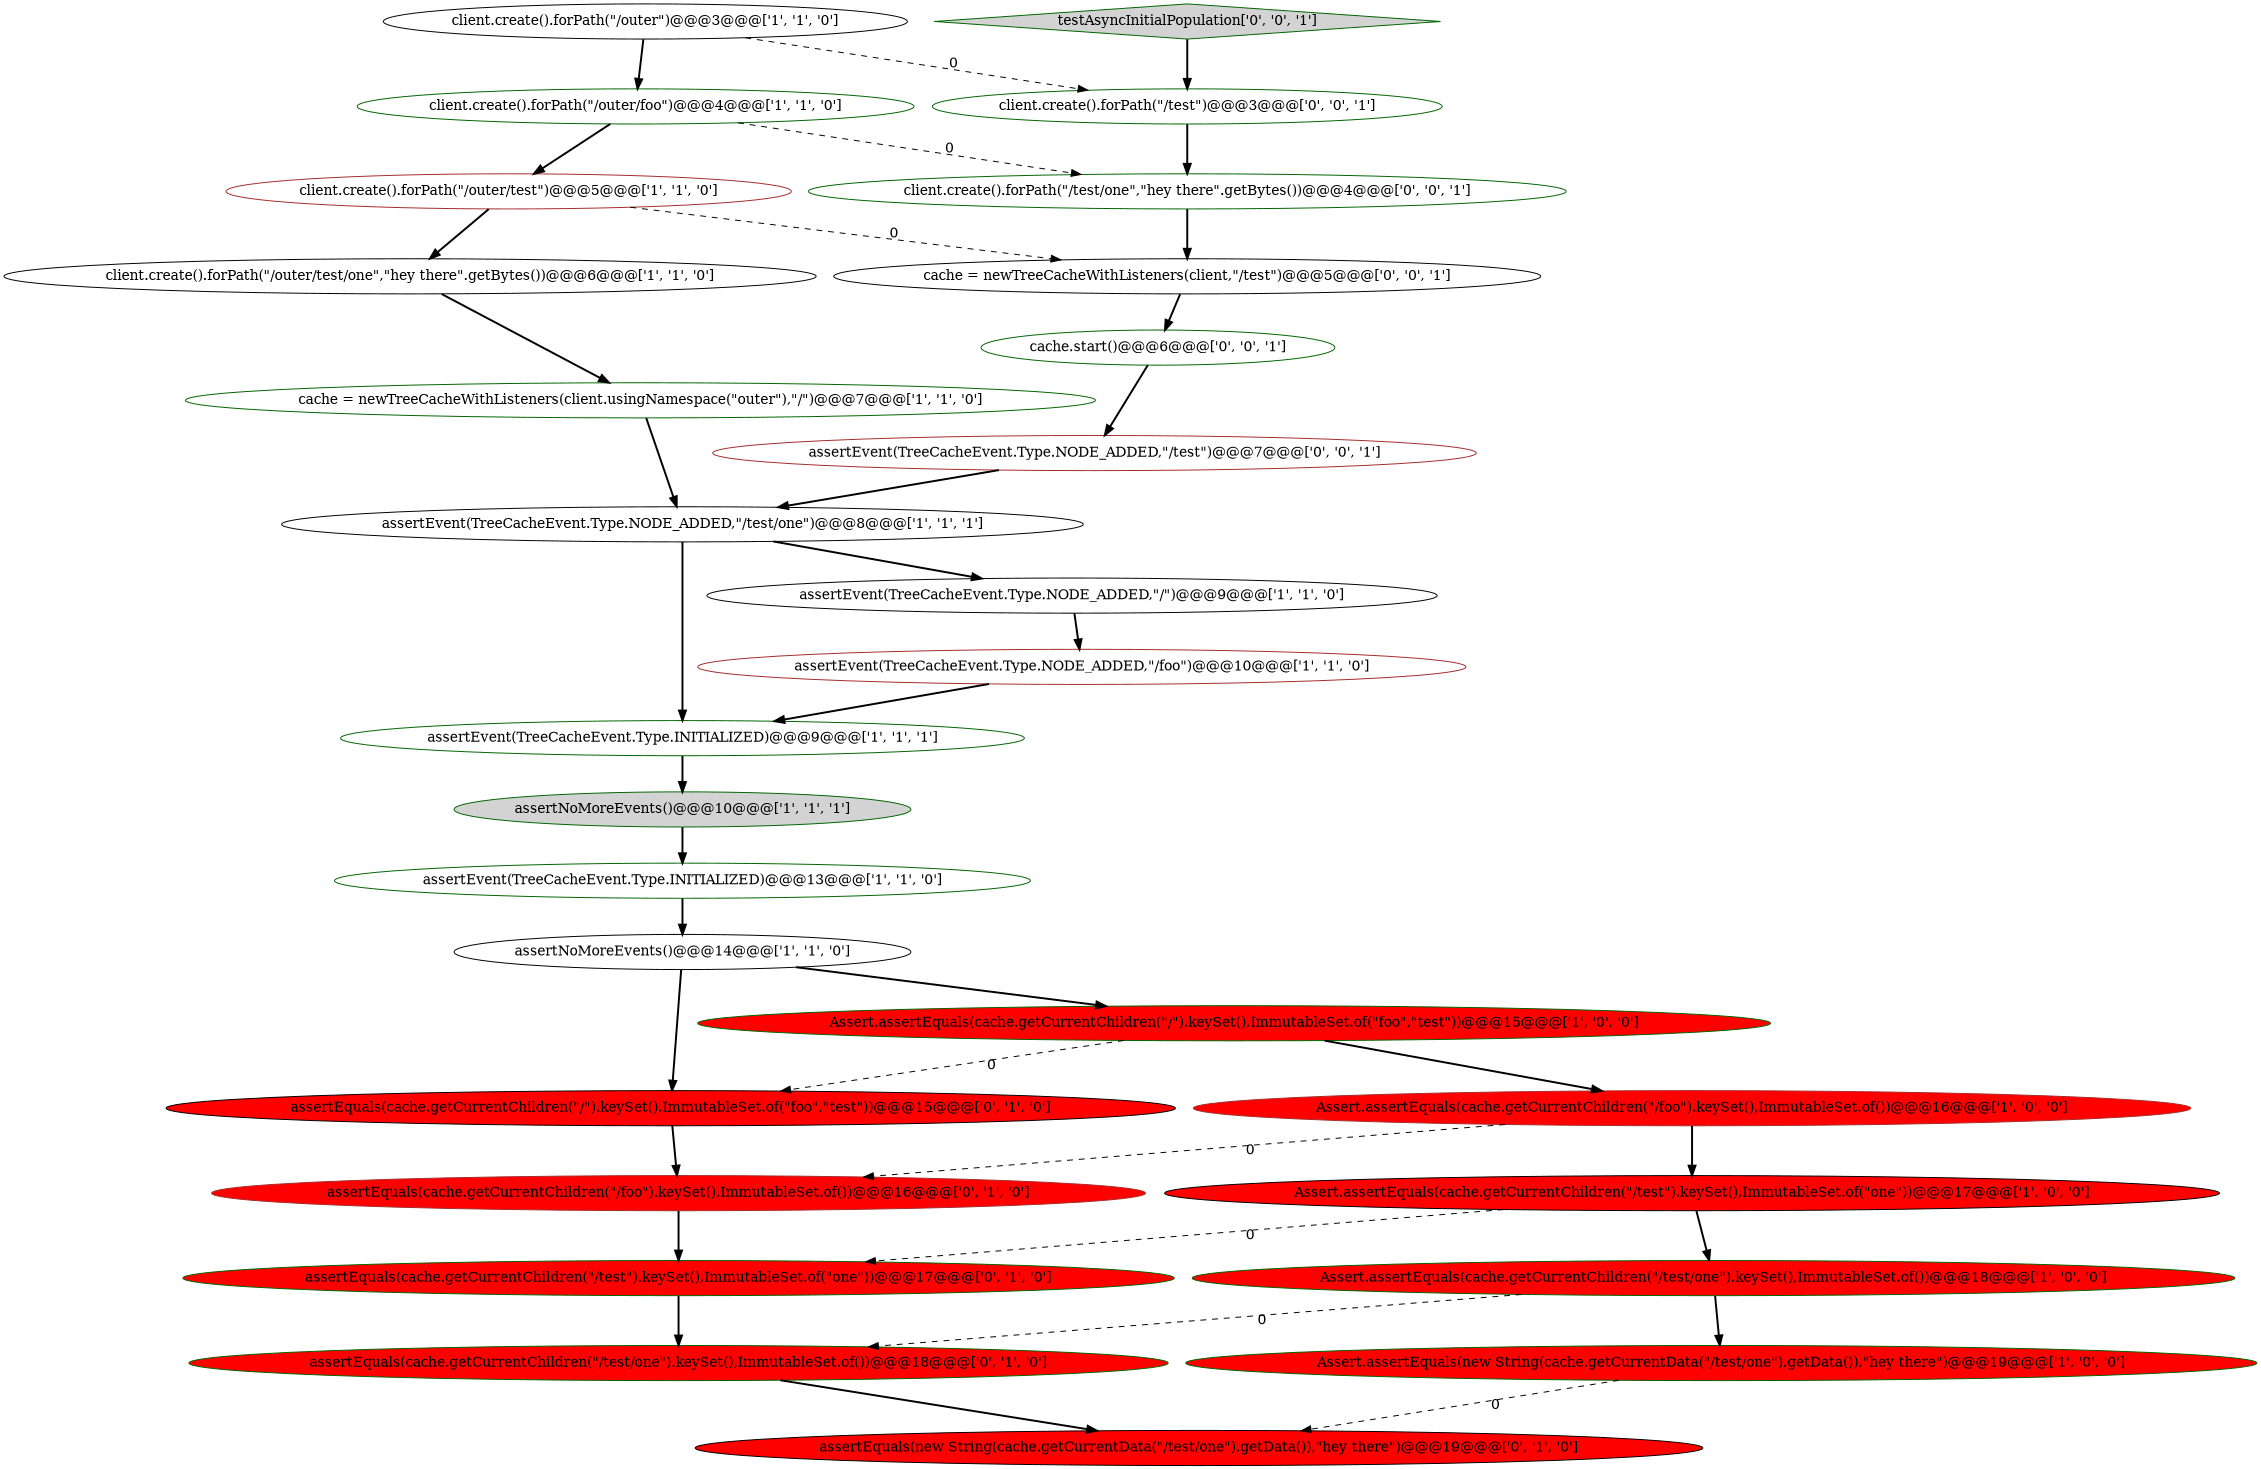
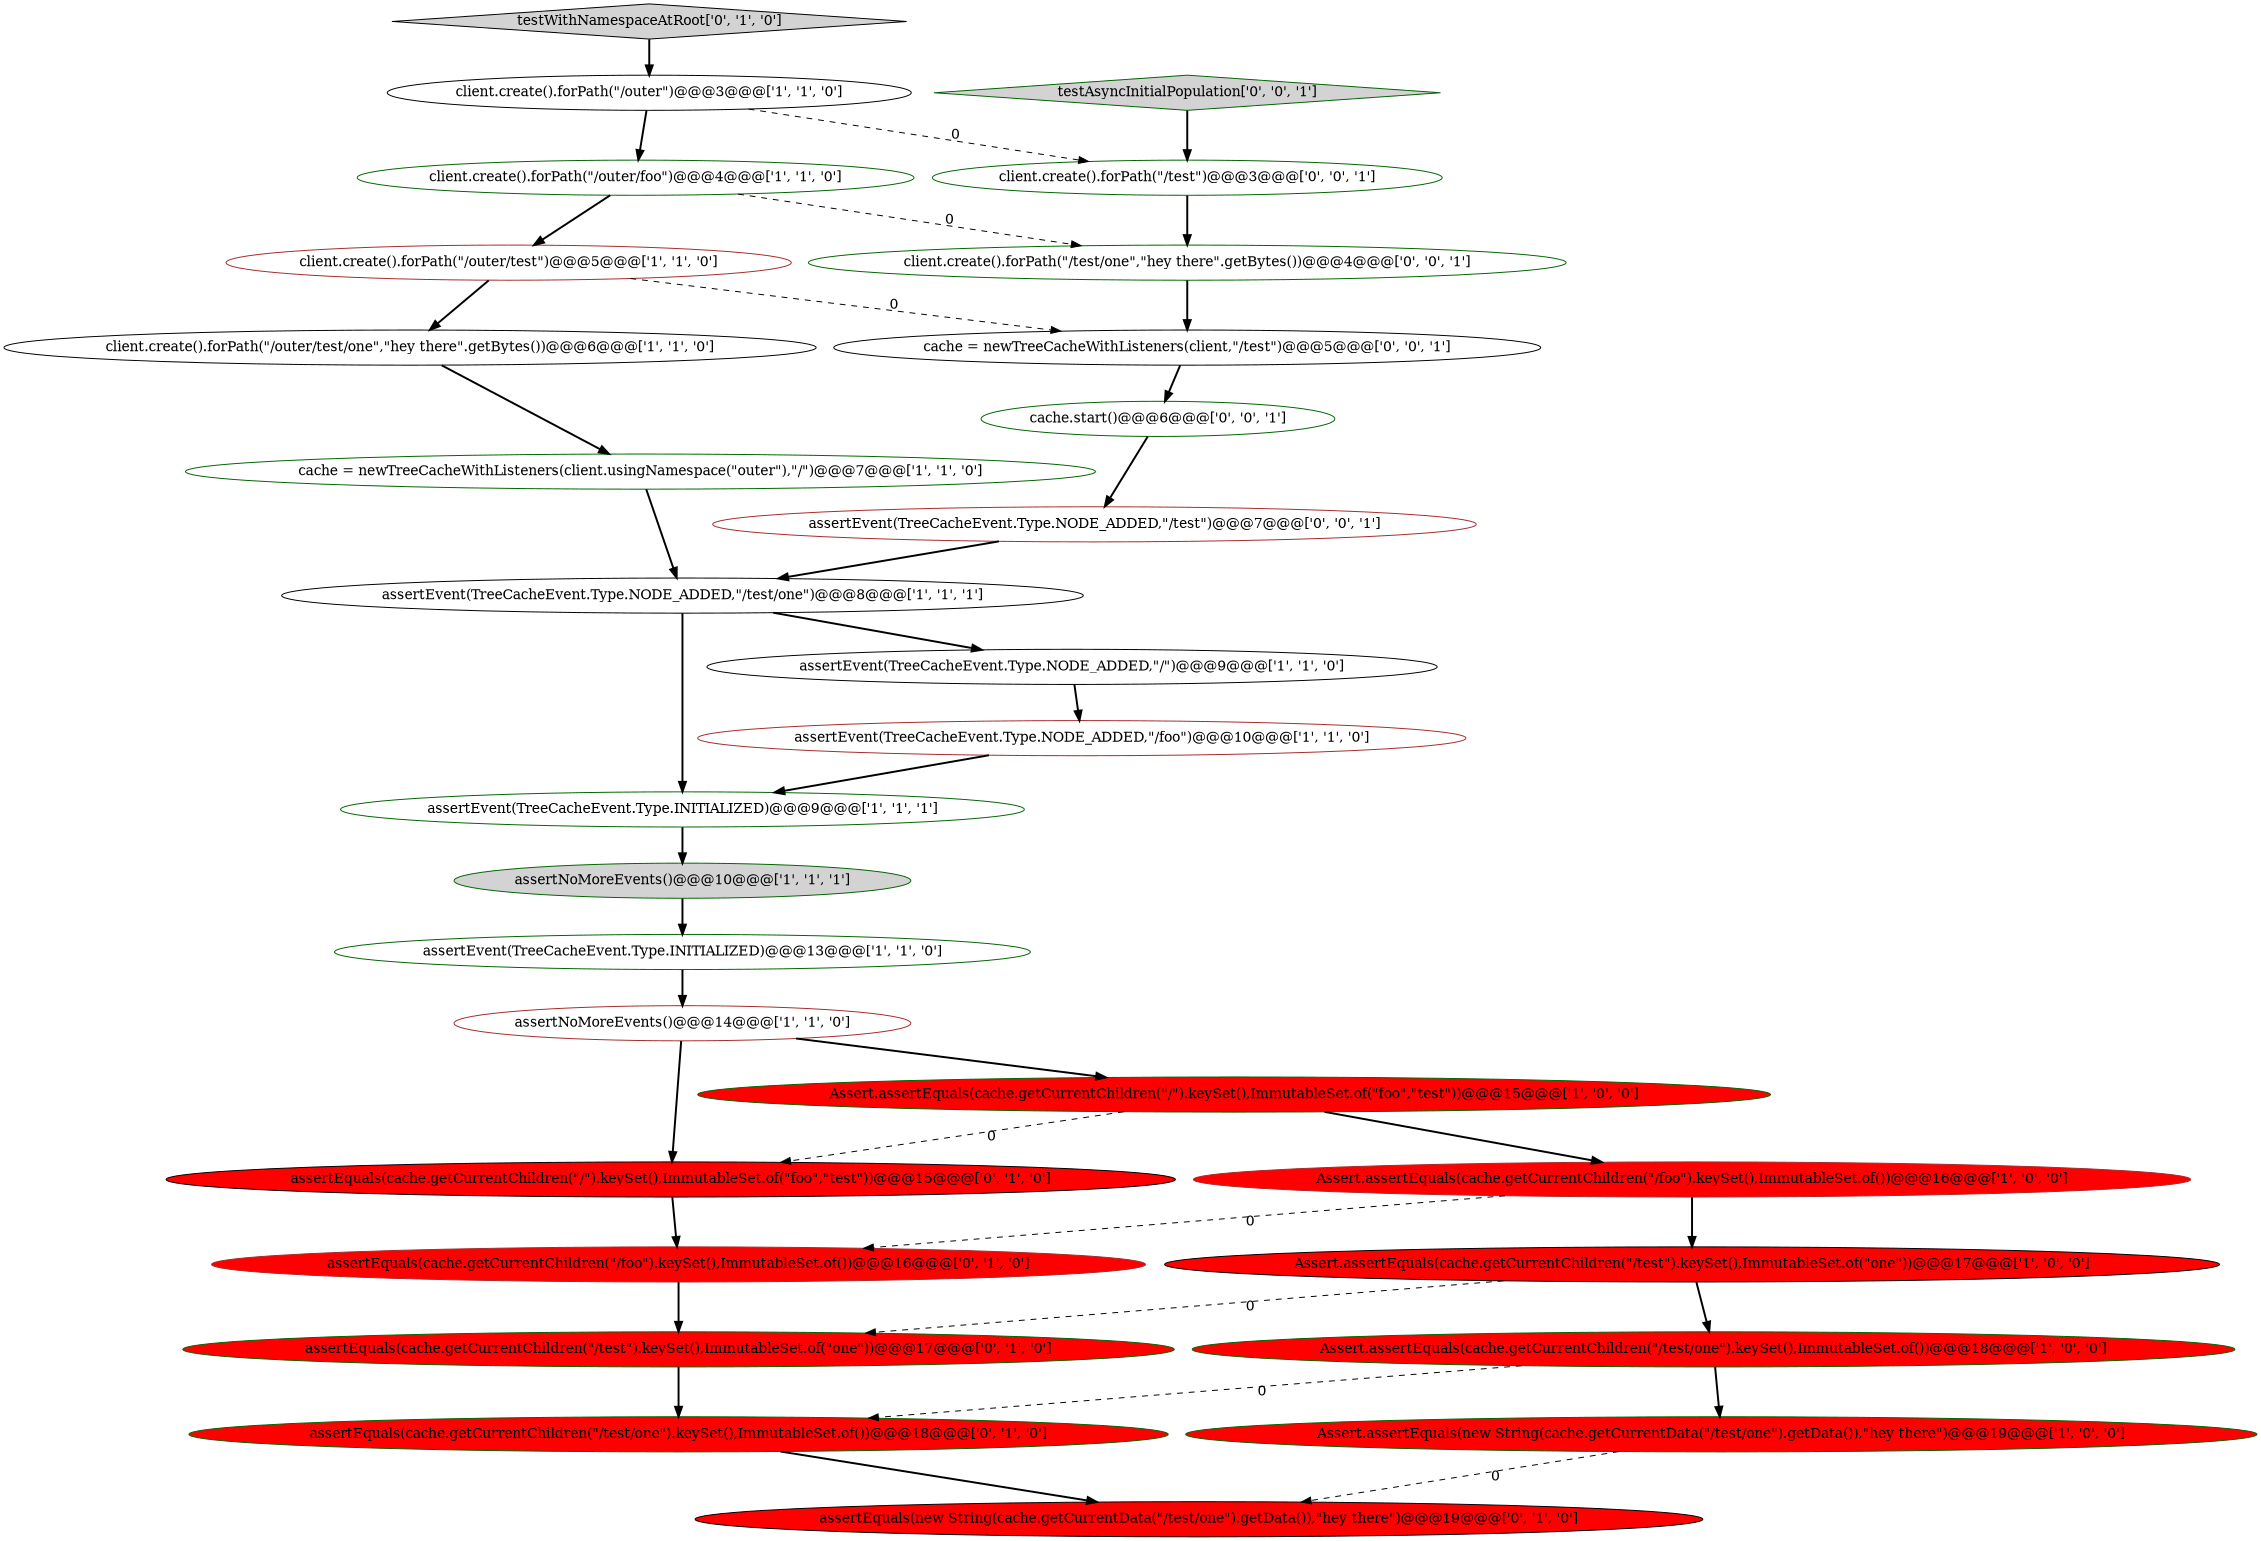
node "testWithNamespaceAtRoot['0', '1', '0']": added
node "assertNoMoreEvents()@@@14@@@['1', '1', '0']": color black -> brown
